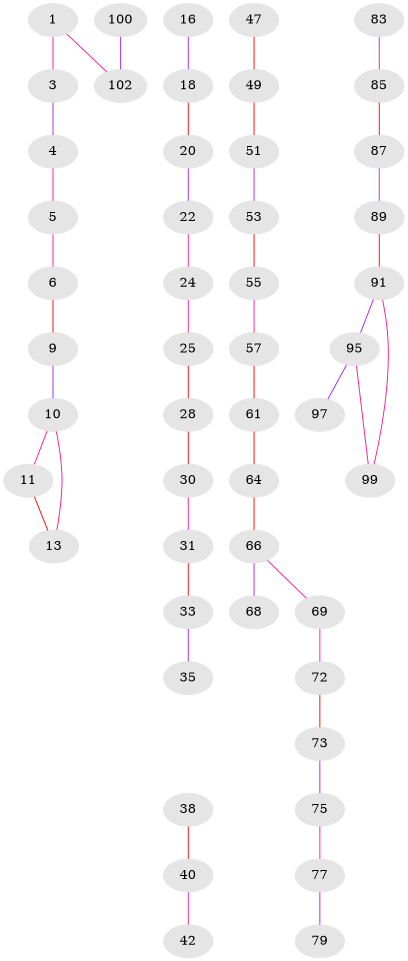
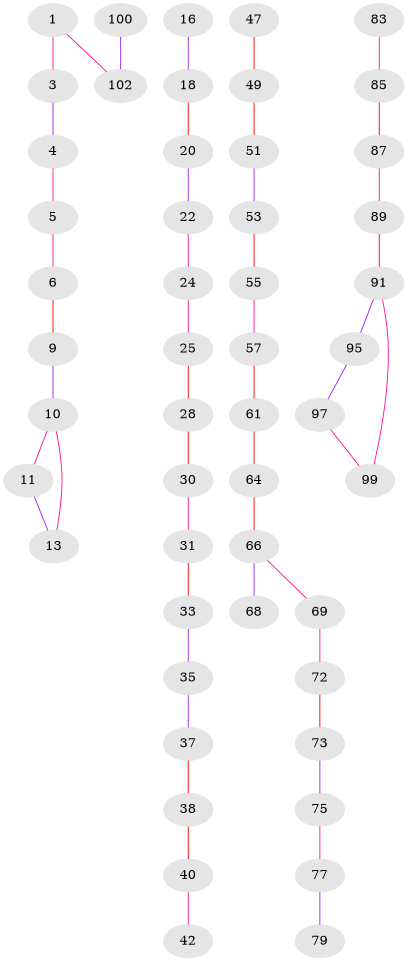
edge "95" -- "99": now "97" -- "99"
edge "11" -- "13": color red -> purple
node "37": added
